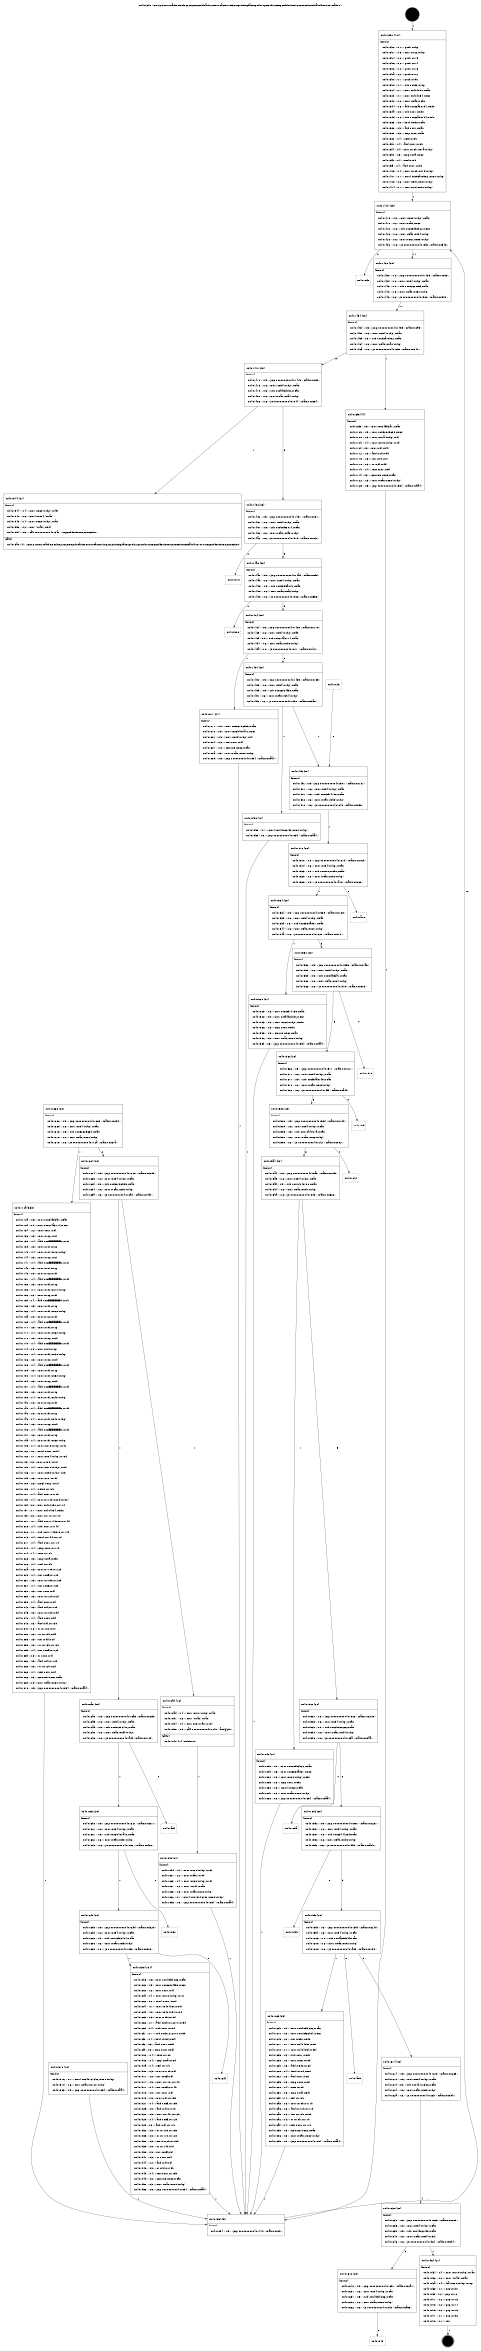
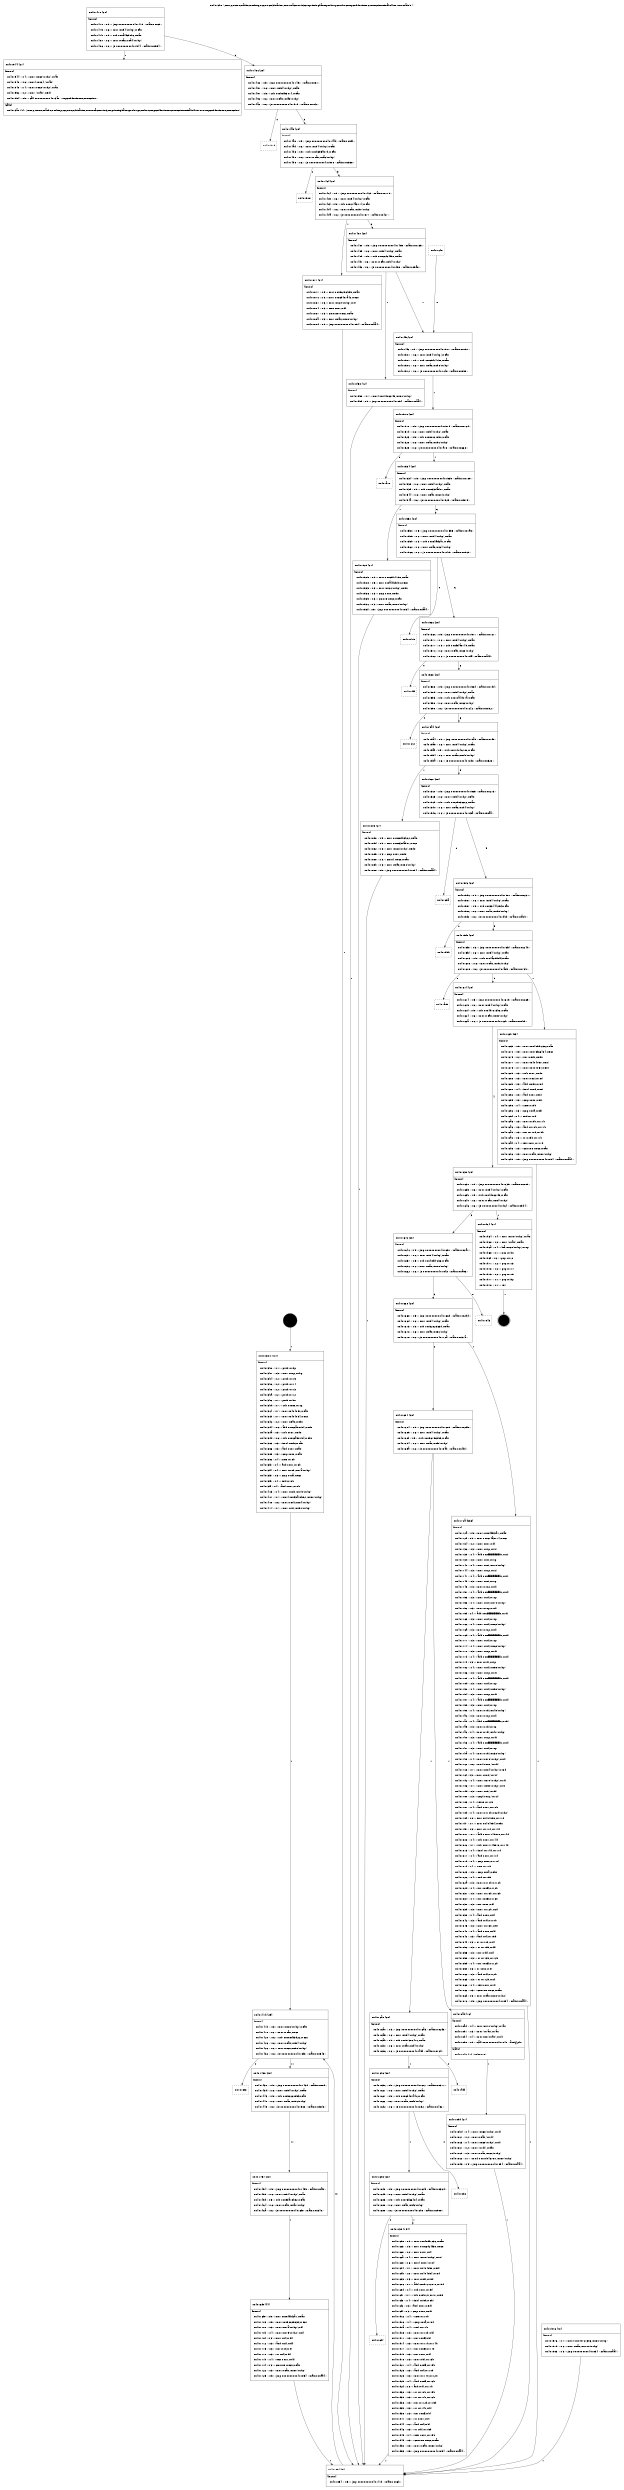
edge "0x401454 [28]" -> "0x401470 [28]": removed, label "10"
edge "0x40164c [28]" -> "0x401668 [28]": added, label "3"
